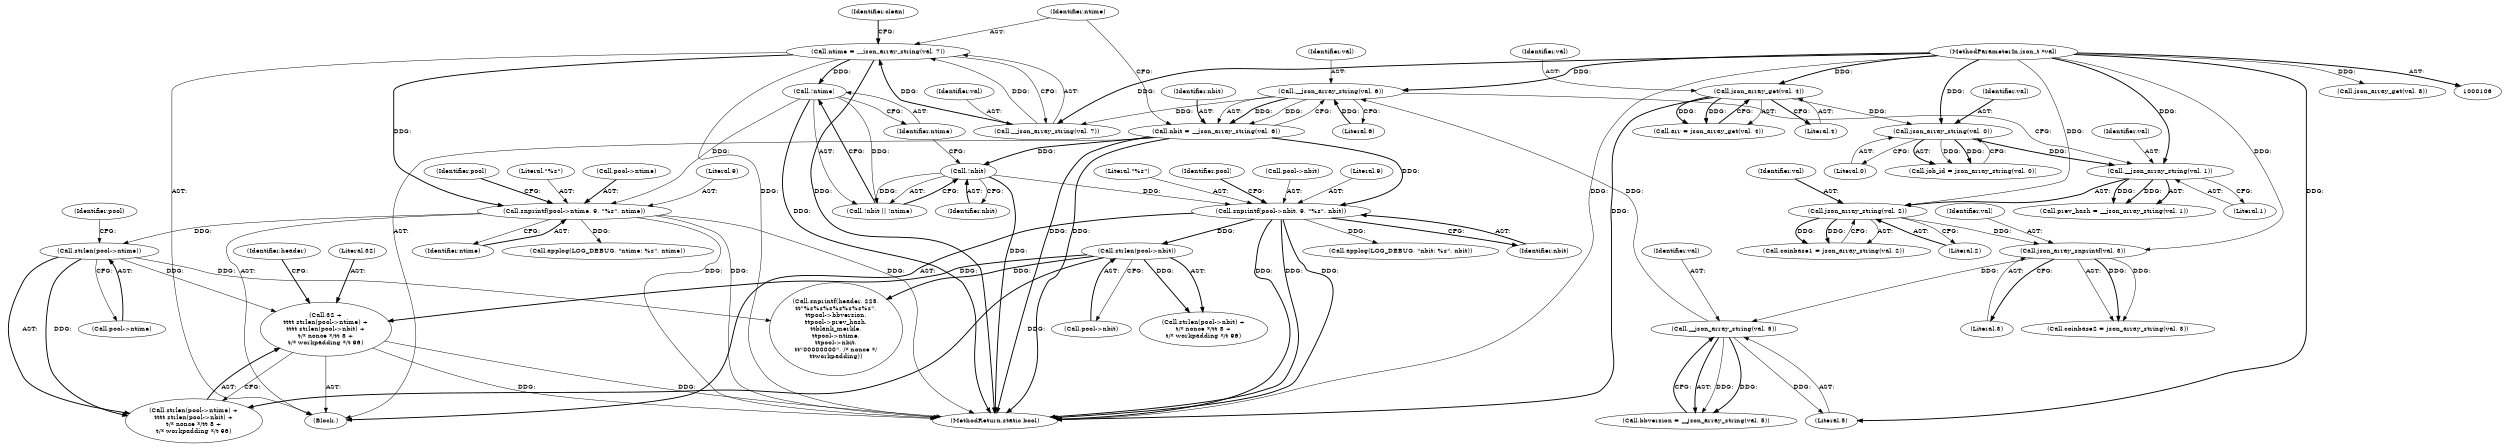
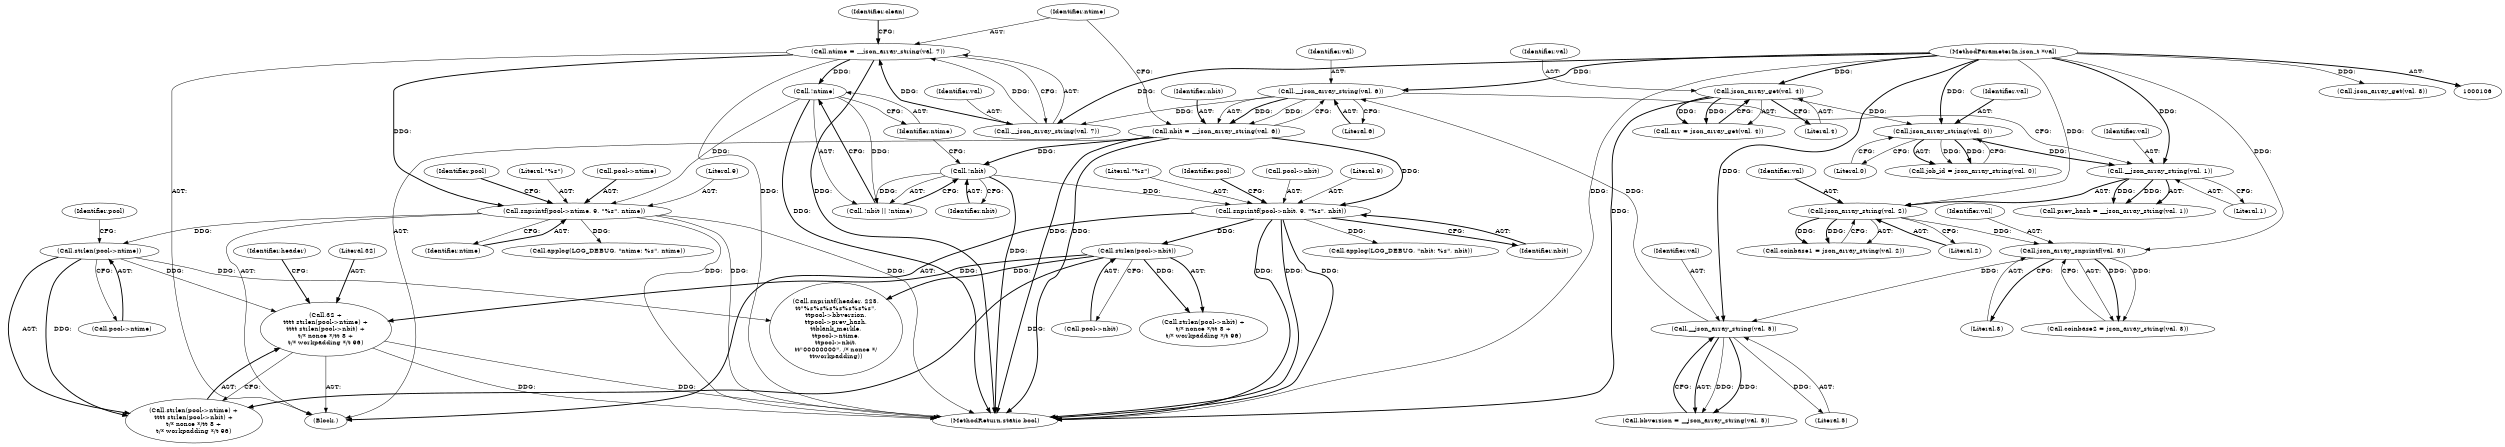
edge "(Literal,6)" -> "(Call,__json_array_string(val, 6))": label "DDG: " -> "AST: "
edge "(Literal,0)" -> "(Call,json_array_string(val, 0))": label "AST: " -> "CFG: "
edge "(Call,coinbase2 = json_array_string(val, 3))" -> "(Call,json_array_snprintf(val, 3))": added, label "CFG:"
edge "(MethodParameterIn,json_t *val)" -> "(Literal,5)": now "(MethodParameterIn,json_t *val)" -> "(Call,__json_array_string(val, 5))"
